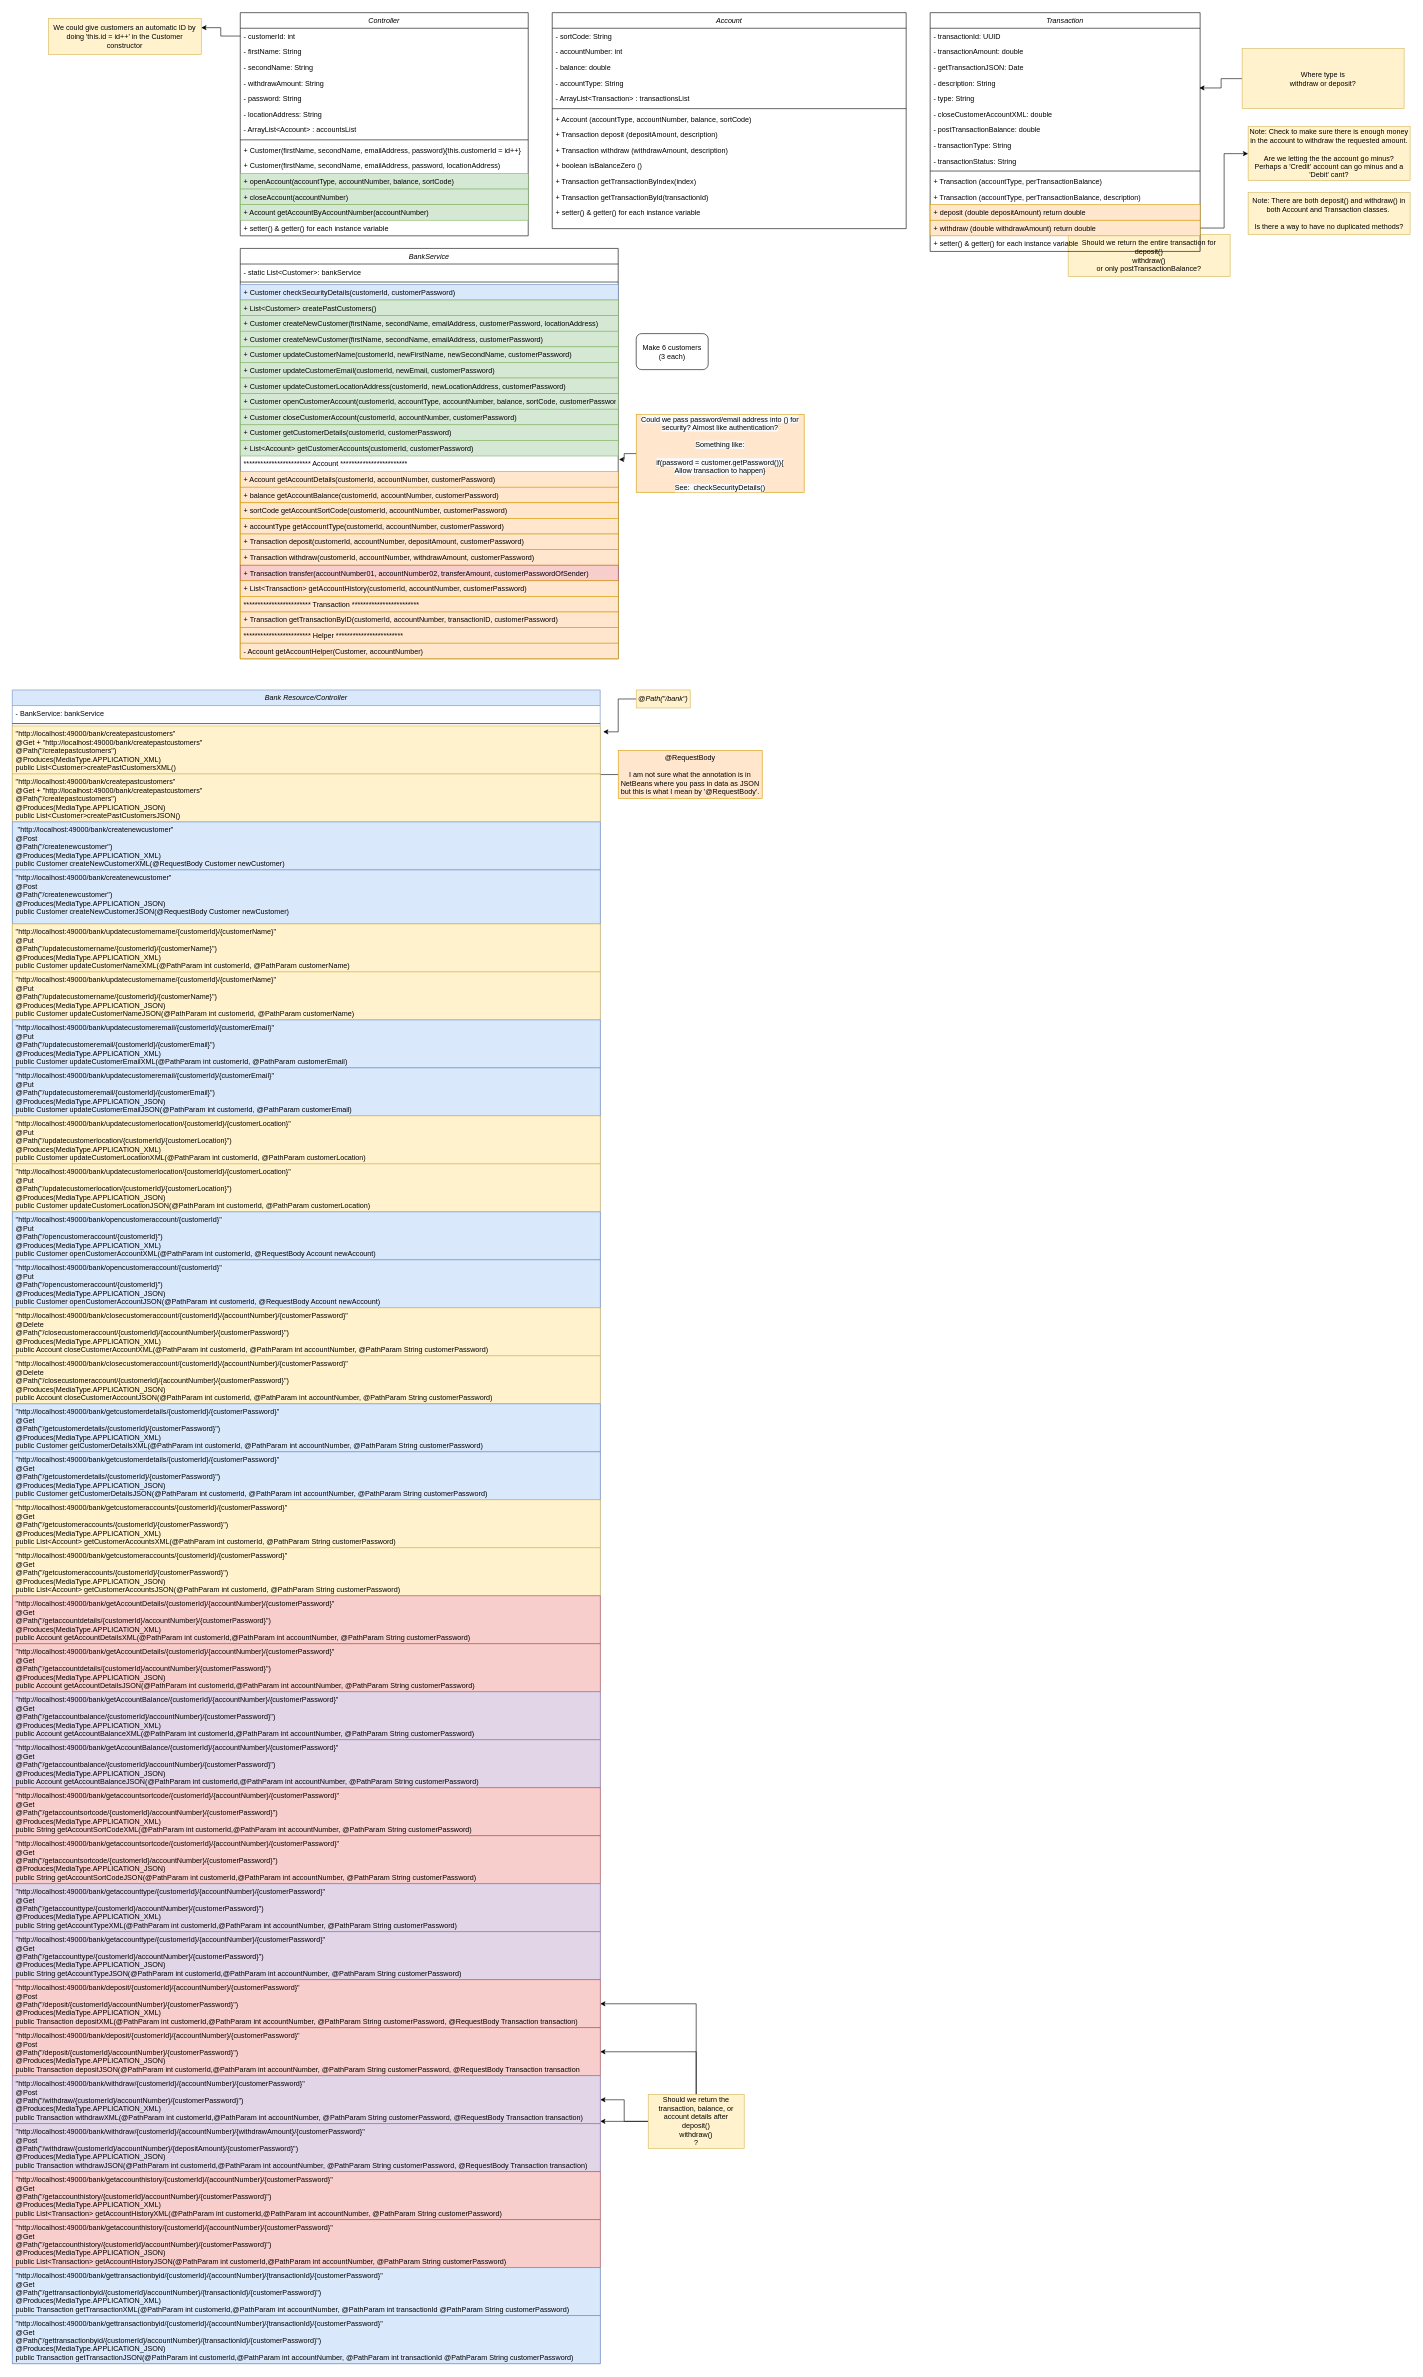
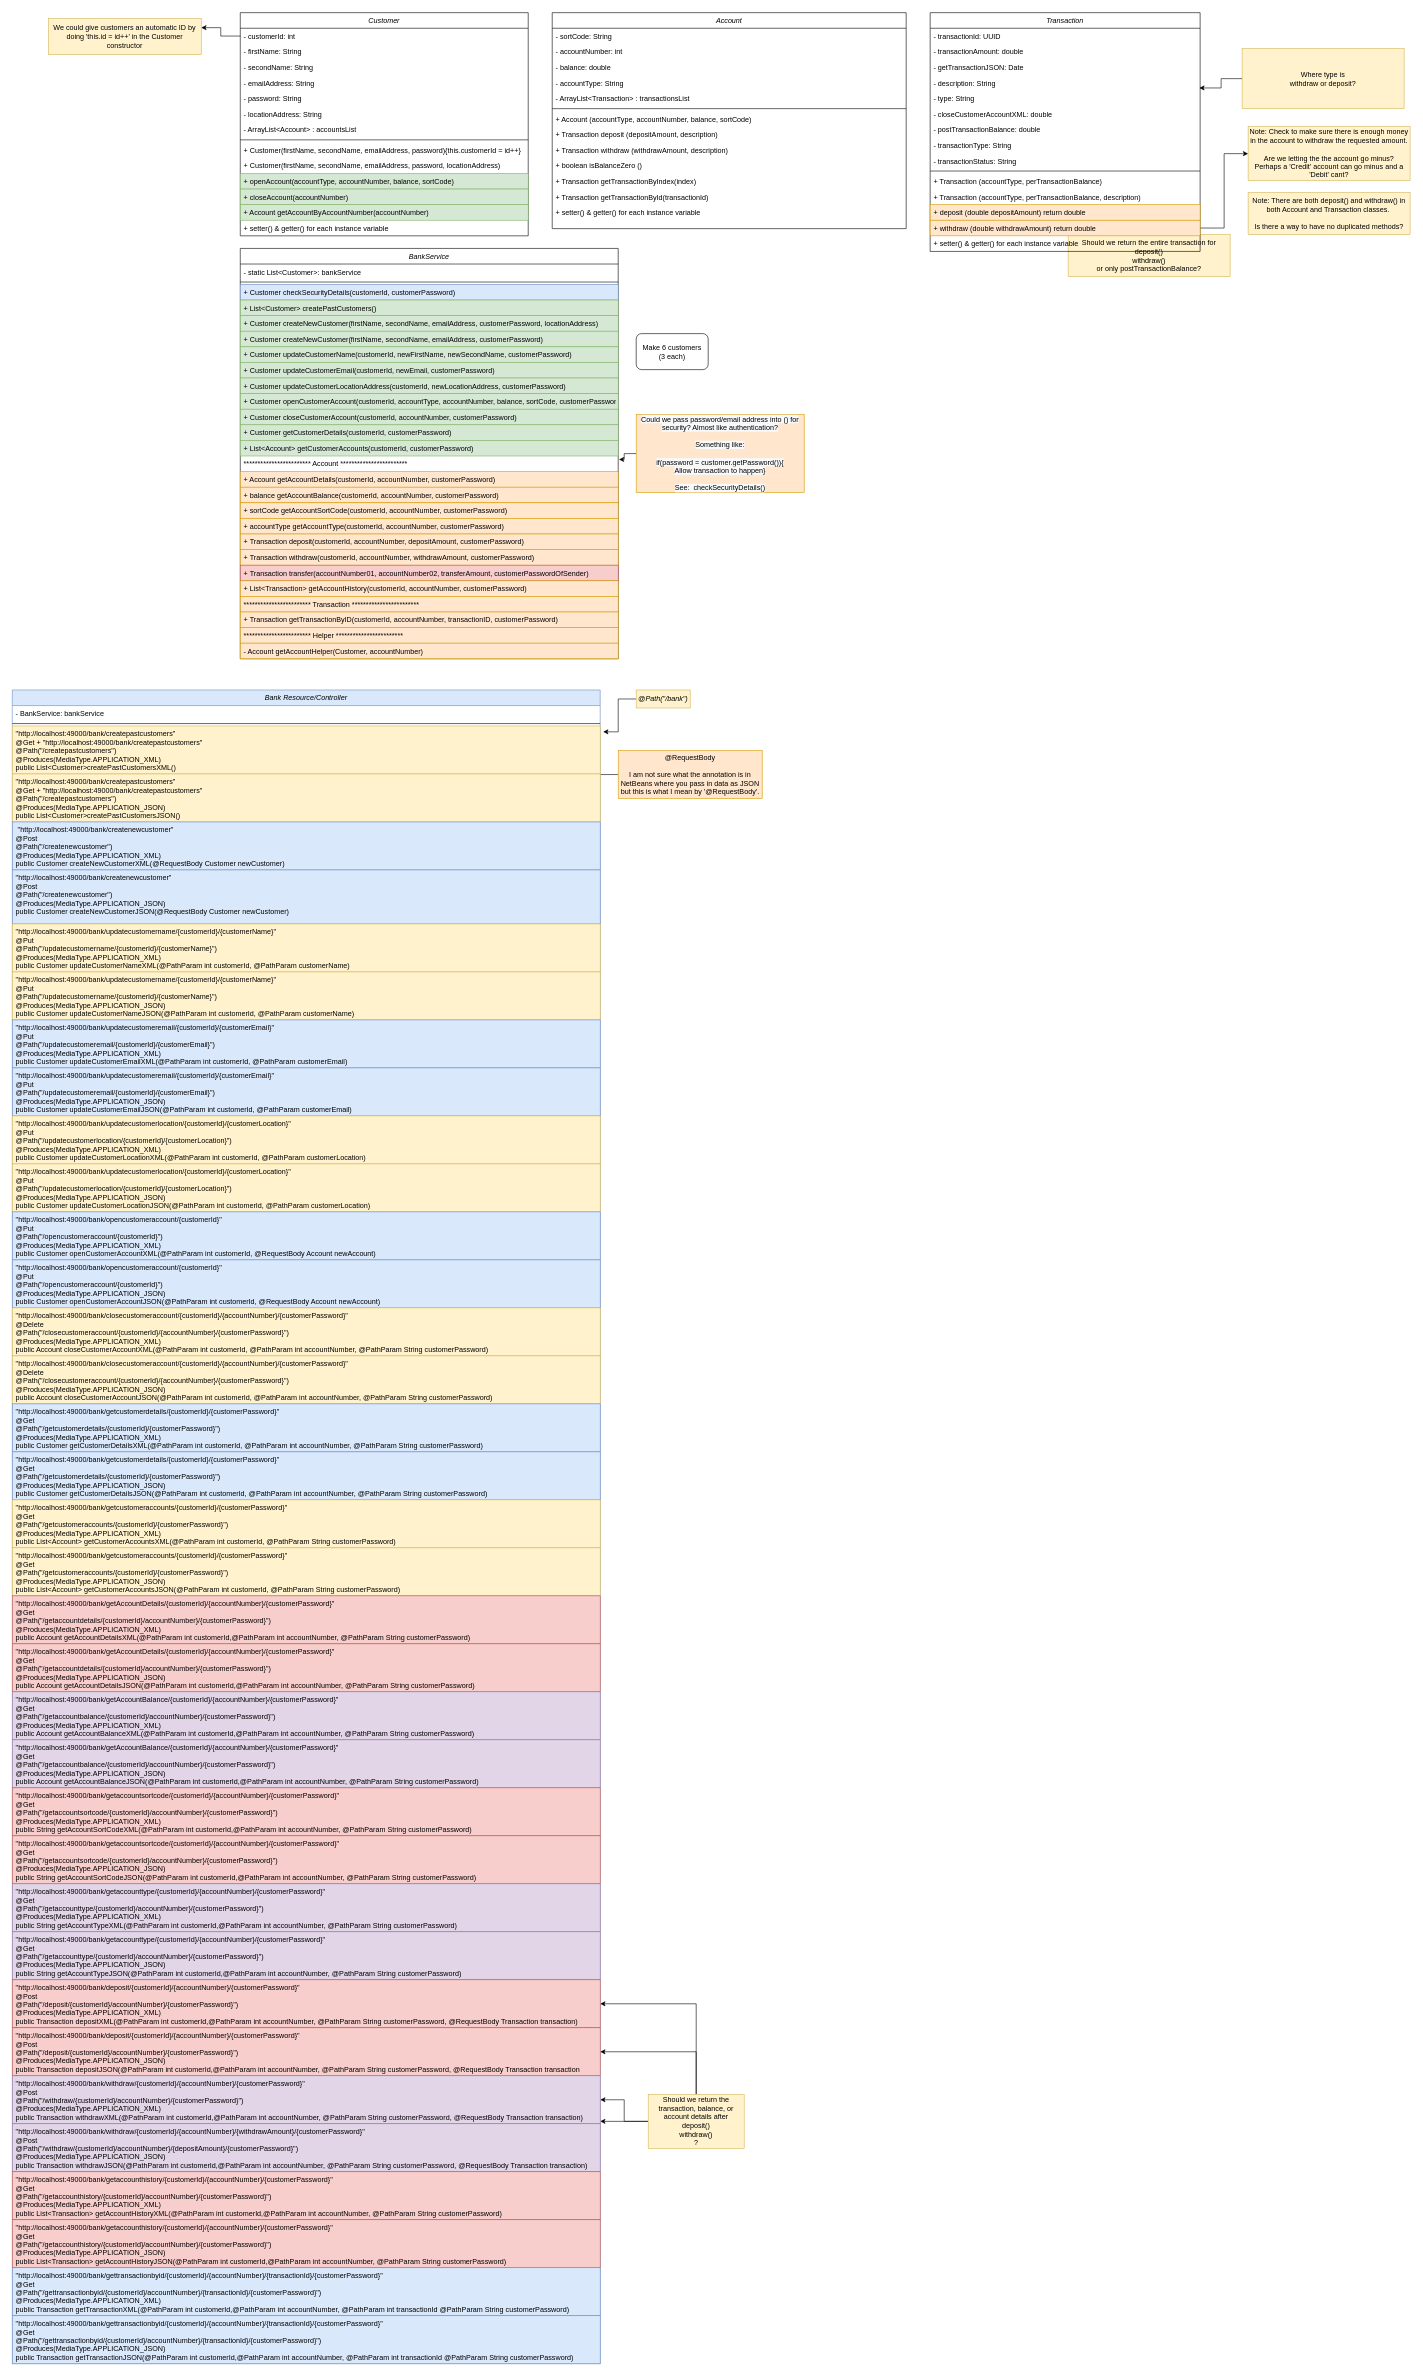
node "Controller": label "Controller" -> "Customer"
node "- withdrawAmount: String": label "- withdrawAmount: String" -> "- emailAddress: String"
